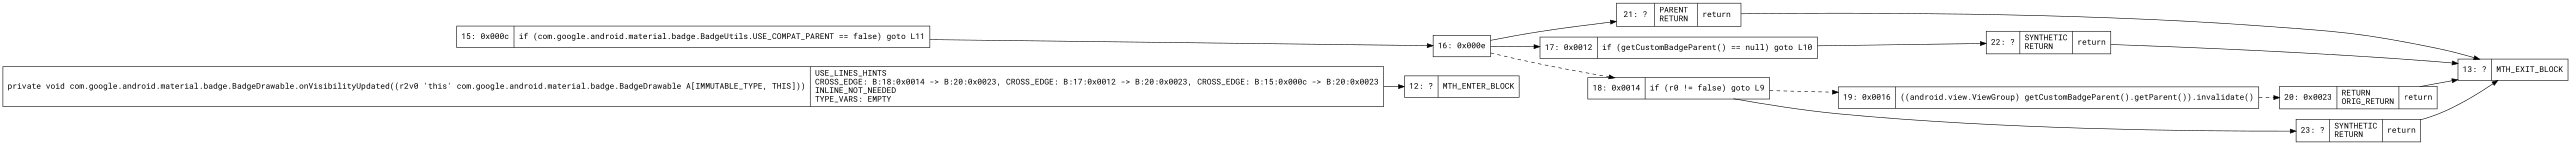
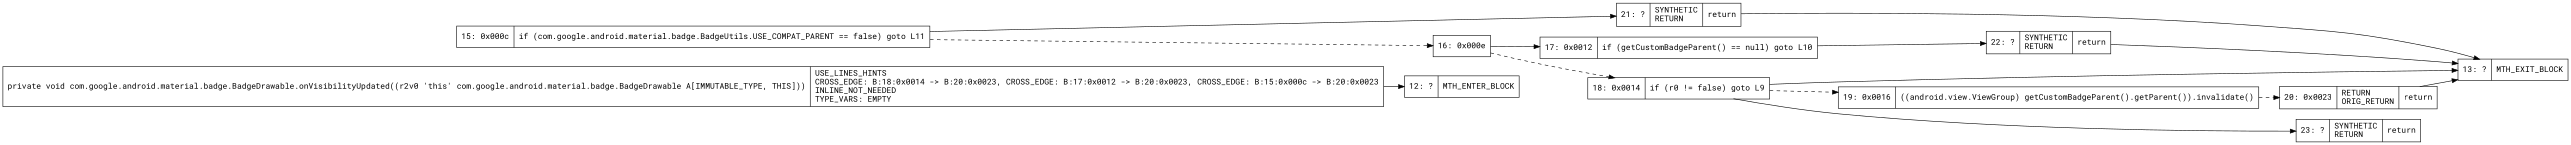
node "21: ?": text "PARENT" -> "SYNTHETIC"
edge "16: 0x000e" -> "21: ?": now "15: 0x000c" -> "21: ?"
edge "15: 0x000c" -> "16: 0x000e": style solid -> dashed
edge "23: ?" -> "13: ?": now "18: 0x0014" -> "13: ?"
